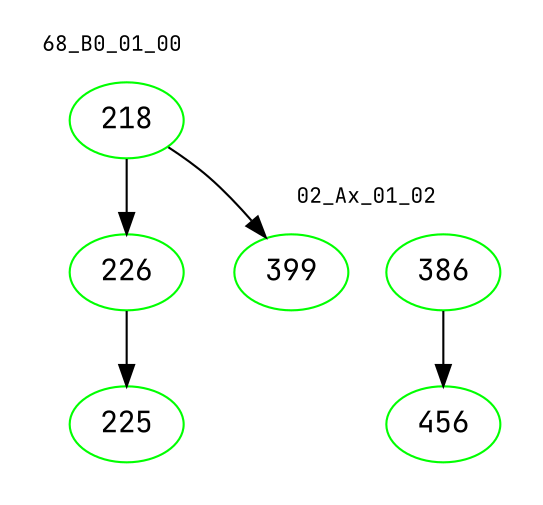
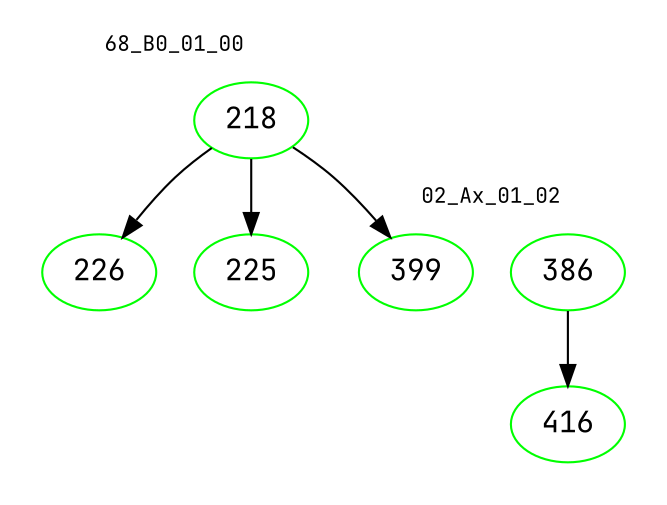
edge "226" -> "225": now "218" -> "225"
node "456": label "456" -> "416"
